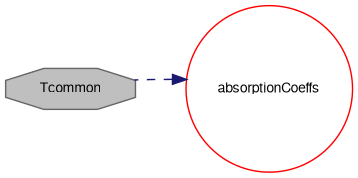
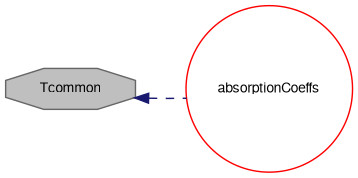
edge "Tcommon" -> "absorptionCoeffs": reversed
